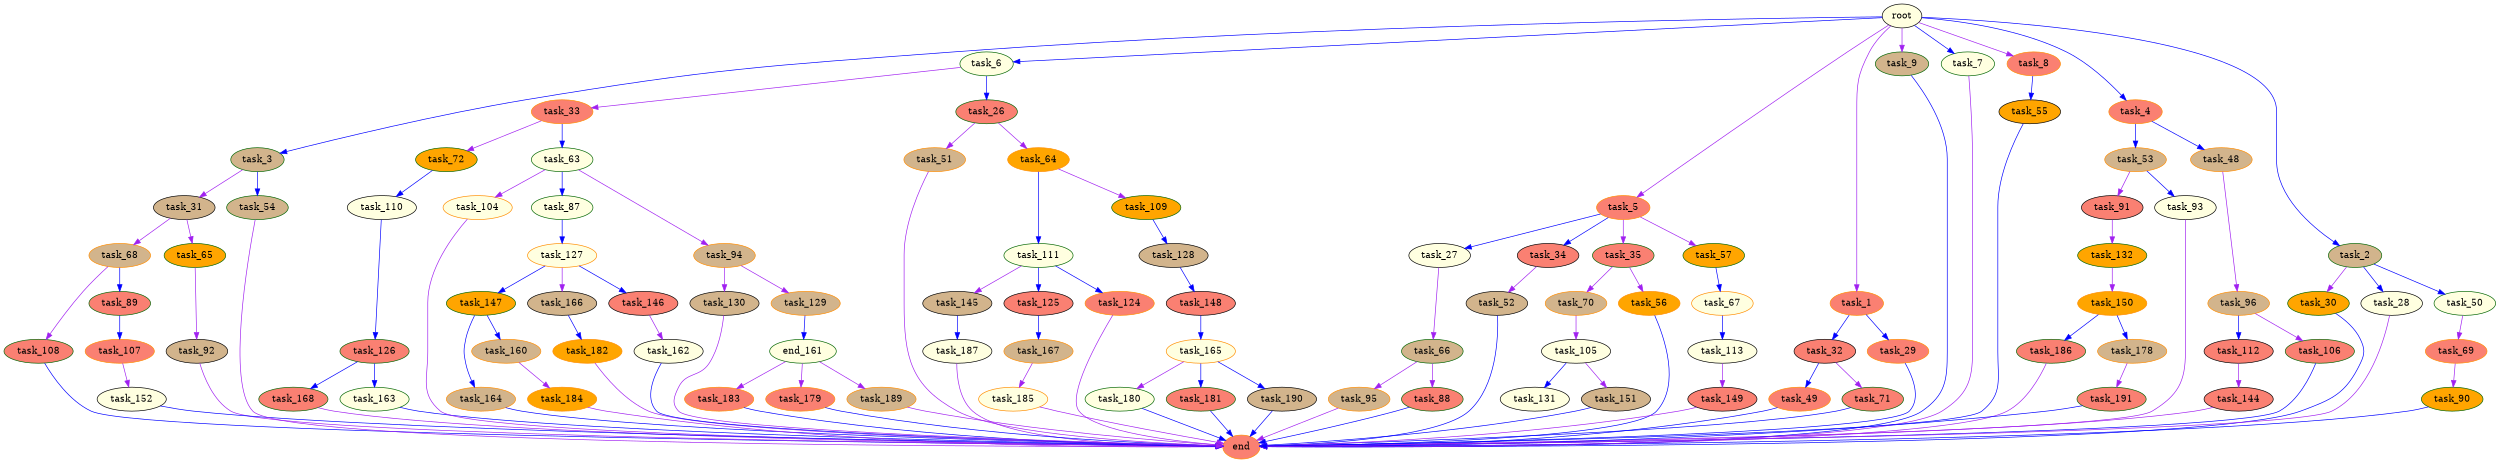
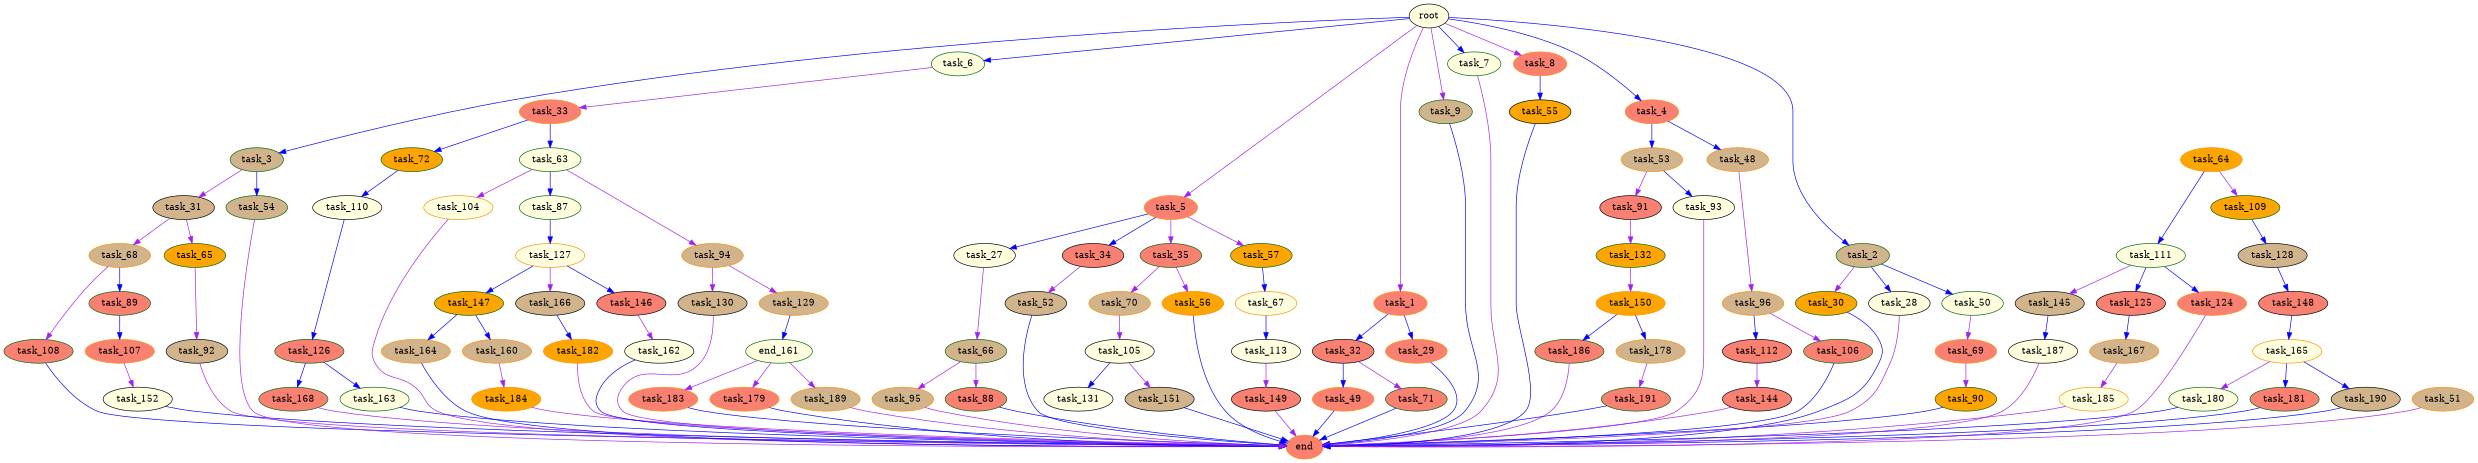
node "task_26": removed
edge "task_33" -> "task_72": color purple -> blue
